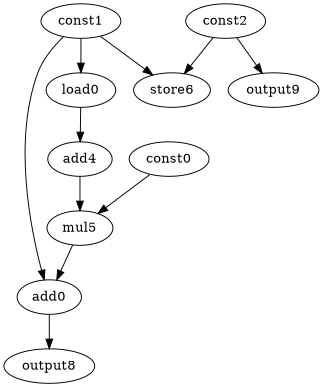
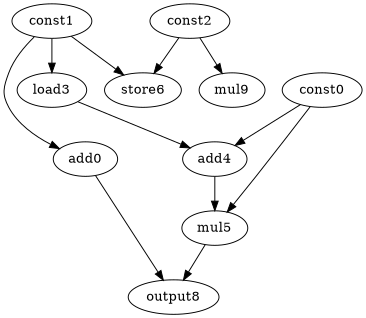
node "load0": label "load0" -> "load3"
node "output9": label "output9" -> "mul9"
edge "const0" -> "add4": added
edge "mul5" -> "add0": now "mul5" -> "output8"
